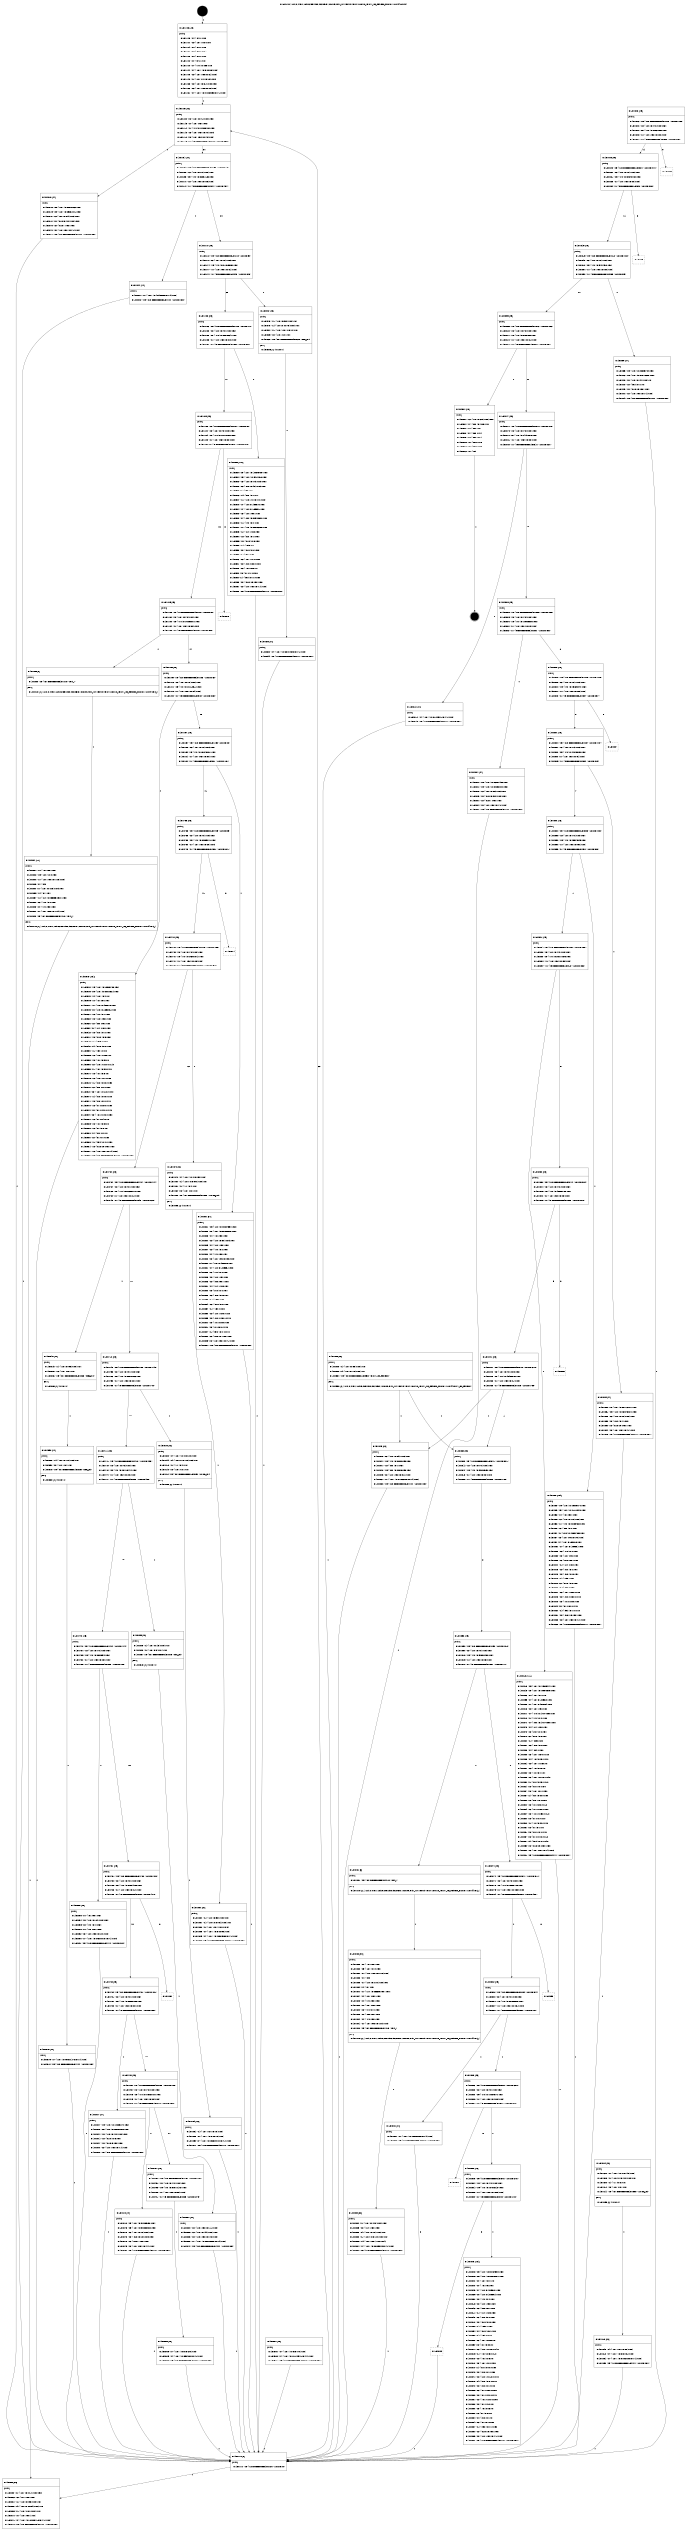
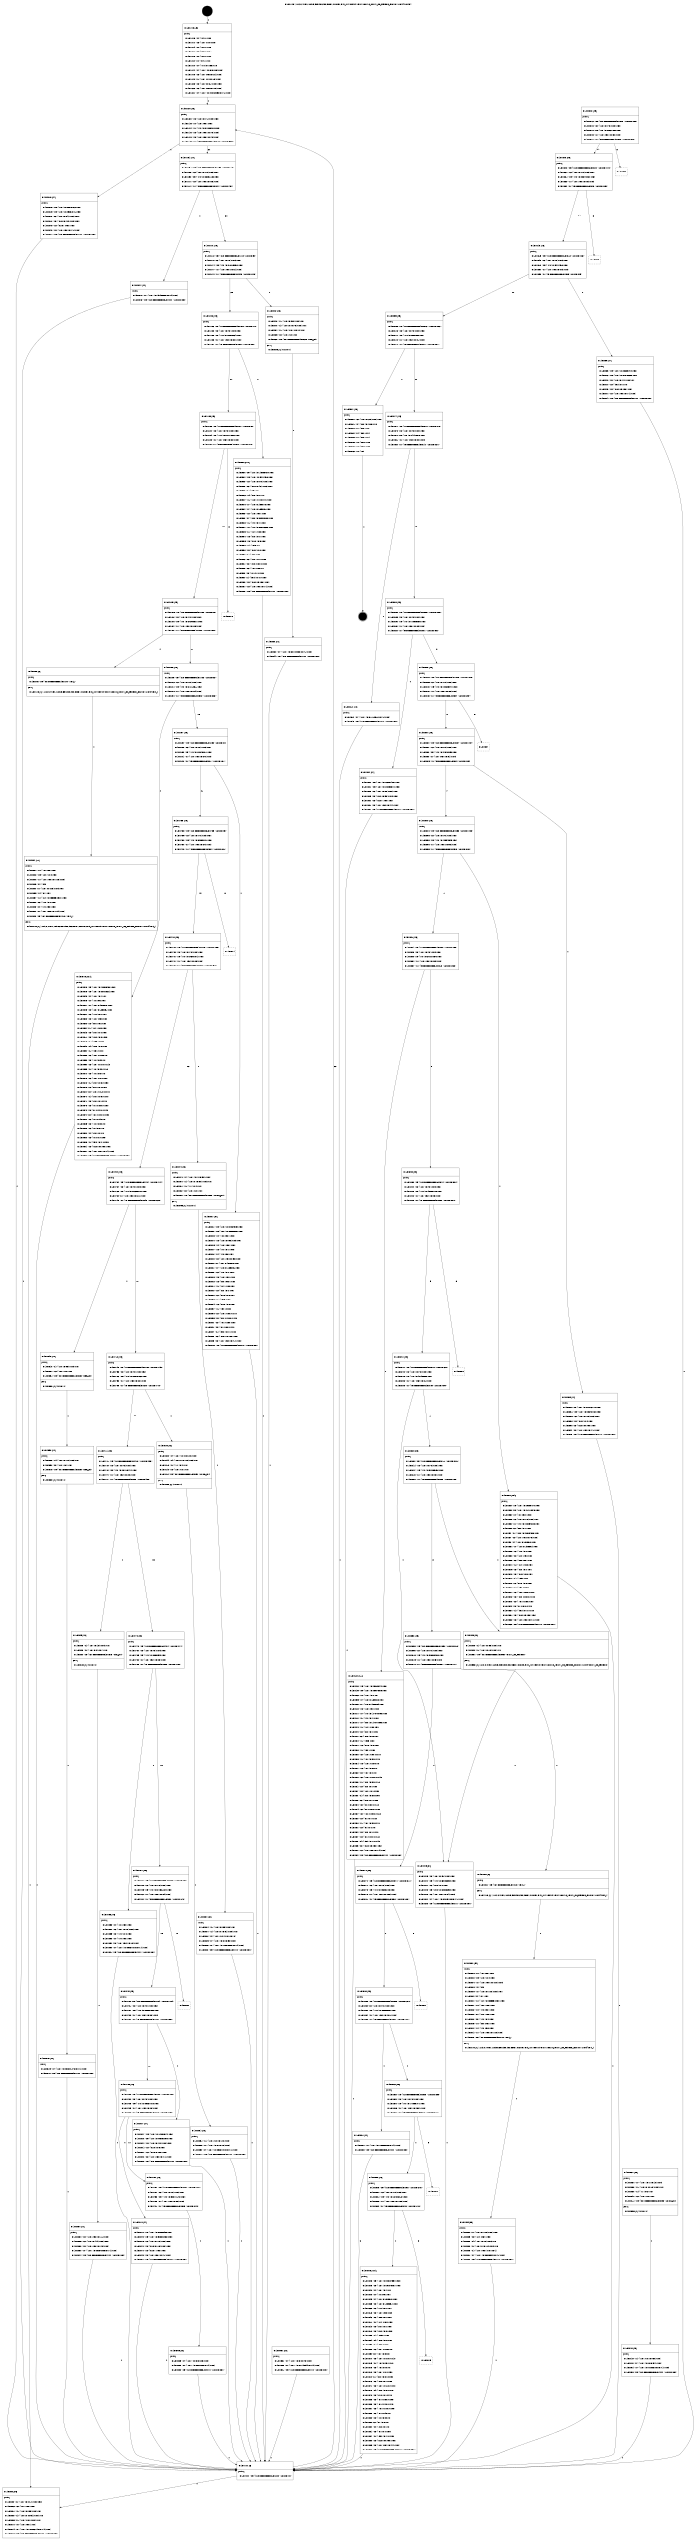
edge "0x401df9 [13]" -> "0x40193f [25]": reversed
edge "0x4019d5" -> "0x402111 [5]": now "0x401c20 [134]" -> "0x402111 [5]"
